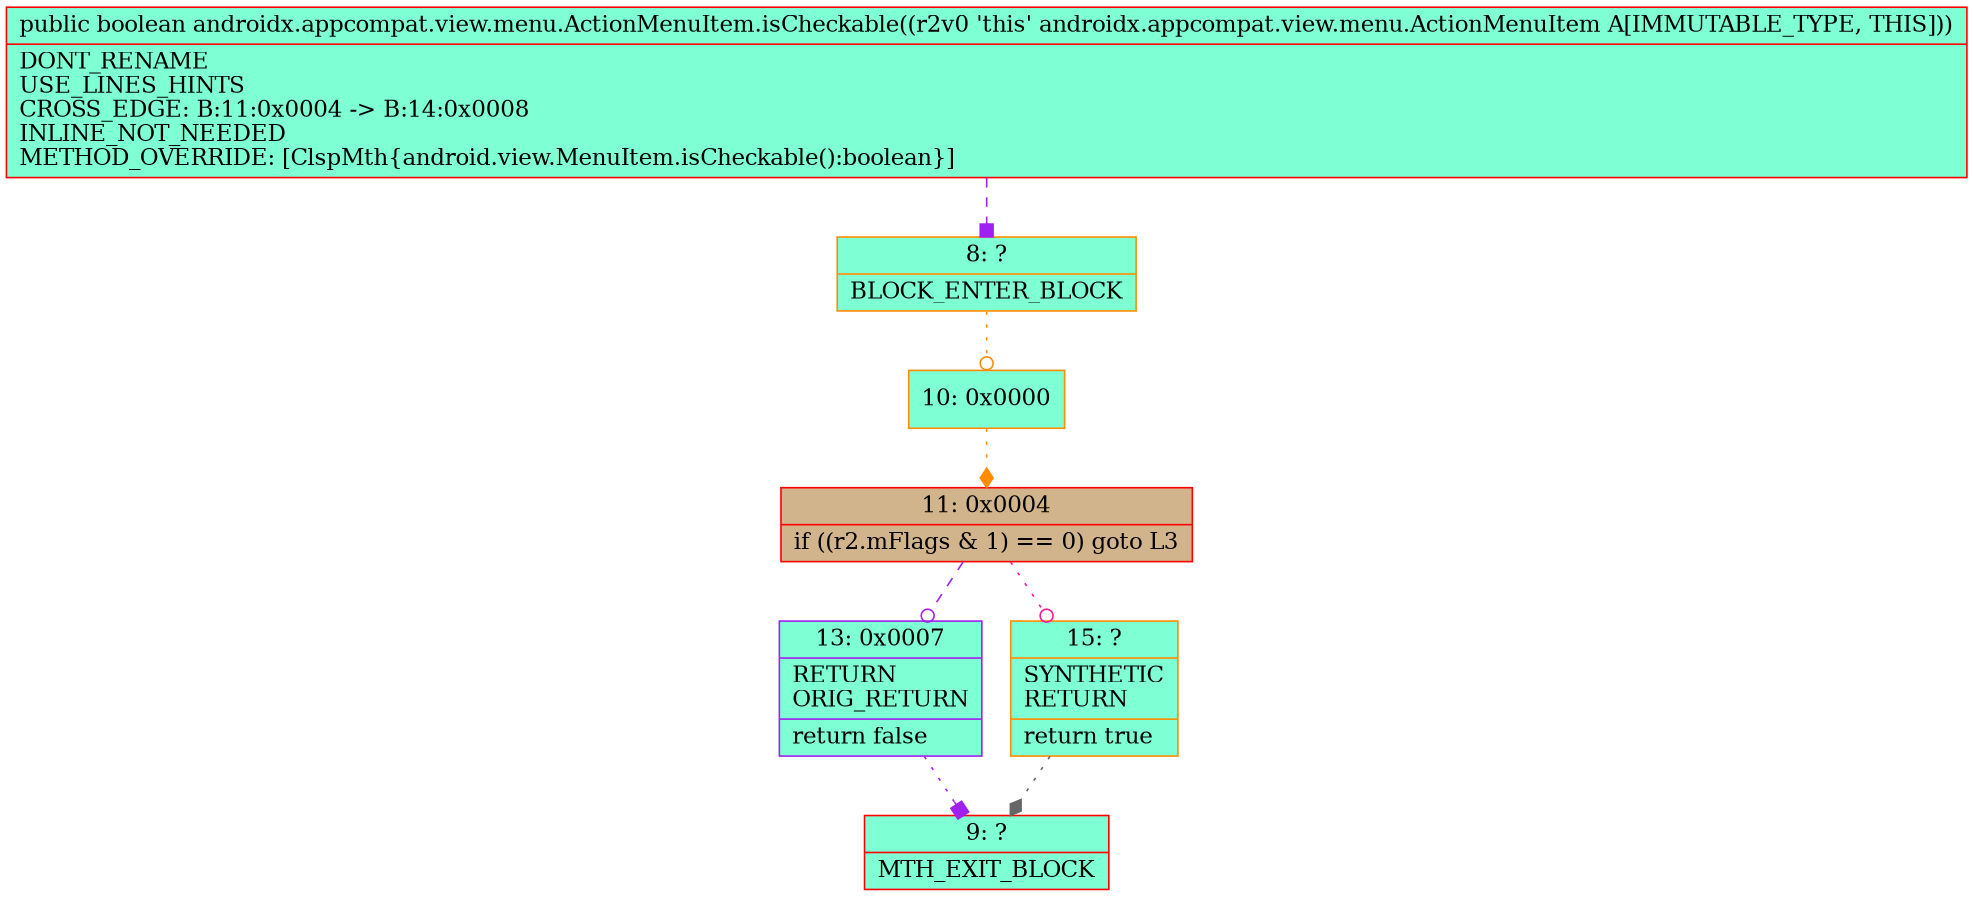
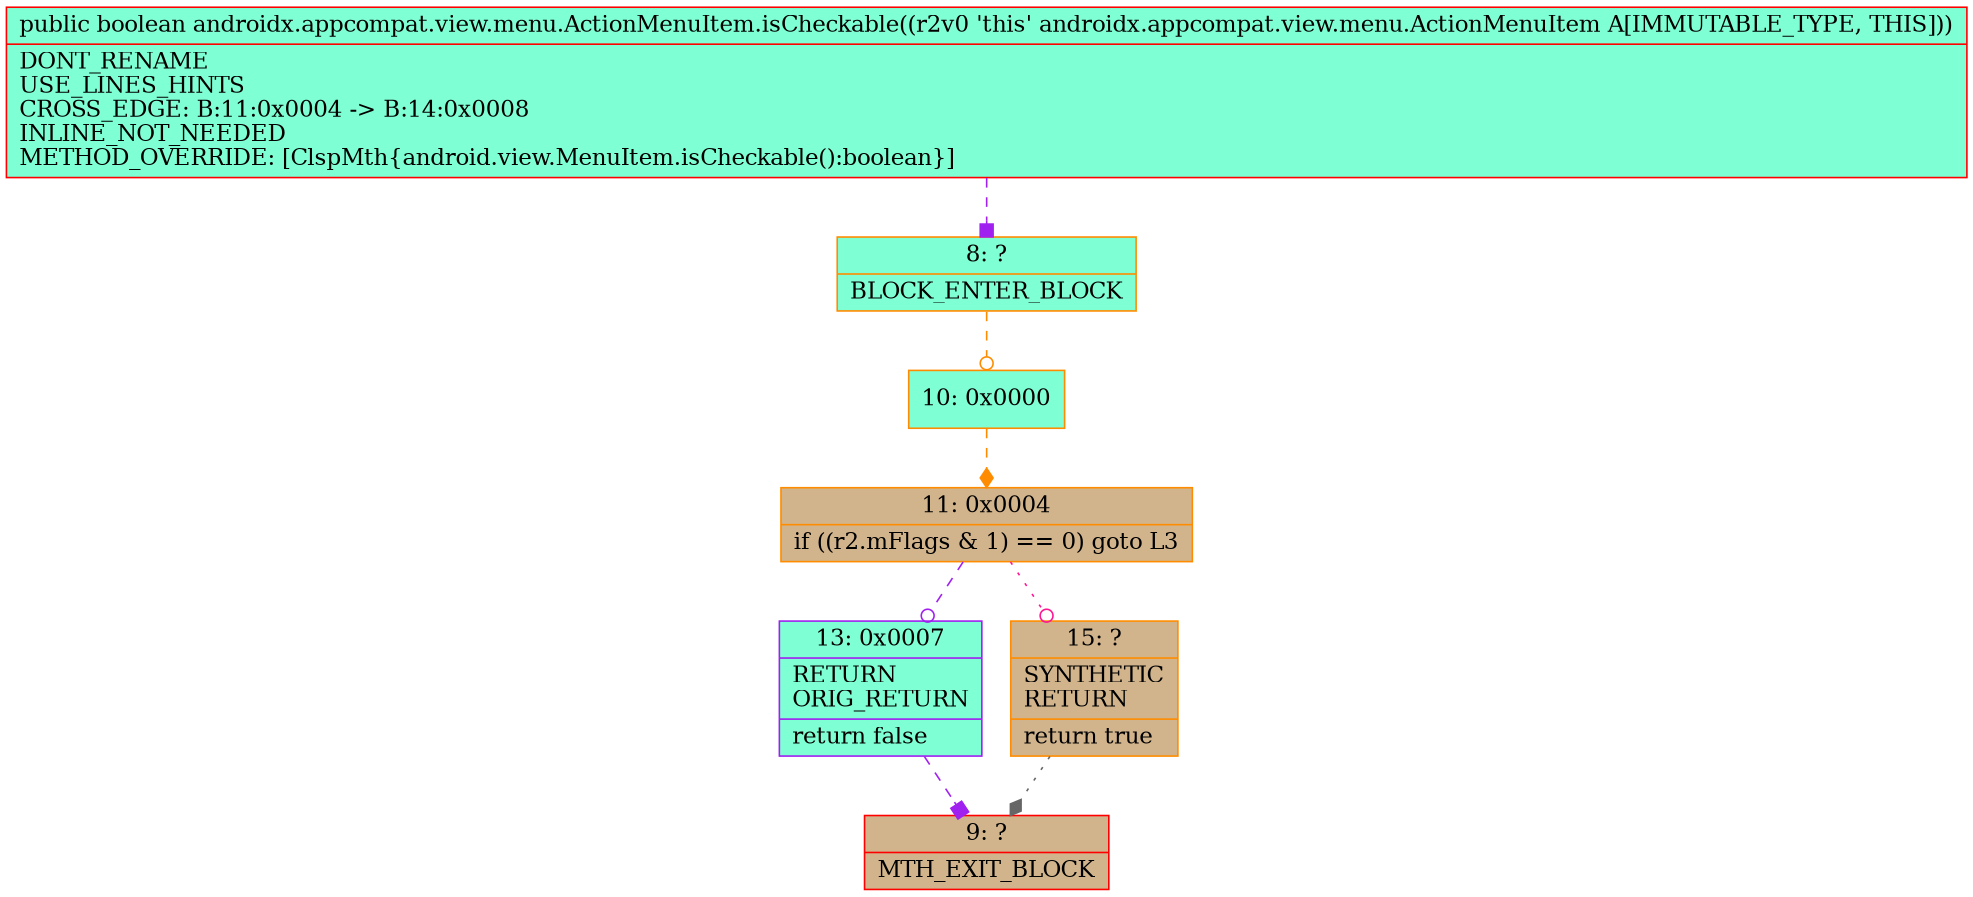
edge "8: ?" -> "10: 0x0000": style dotted -> dashed
edge "10: 0x0000" -> "11: 0x0004": style dotted -> dashed
node "11: 0x0004": color red -> darkorange
node "15: ?": fillcolor aquamarine -> tan
edge "13: 0x0007" -> "9: ?": style dotted -> dashed
node "9: ?": fillcolor aquamarine -> tan
